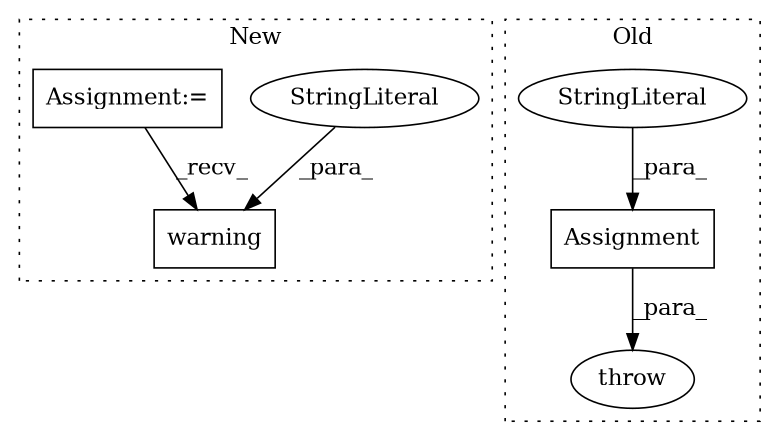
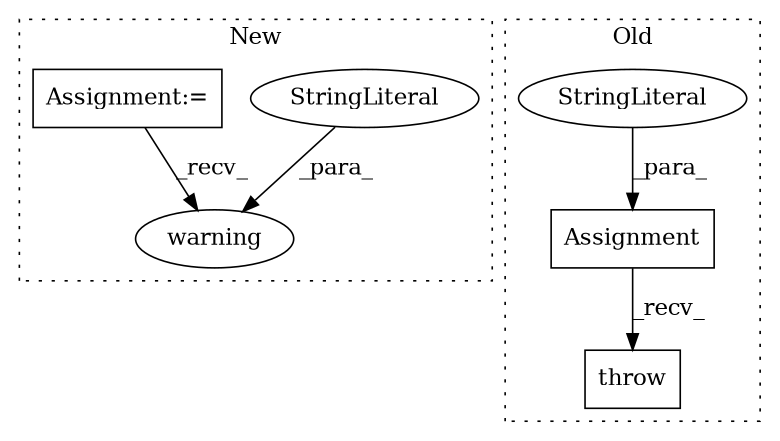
node "warning": shape box -> ellipse
edge "Assignment" -> "throw": label "_para_" -> "_recv_"
node "throw": shape ellipse -> box
